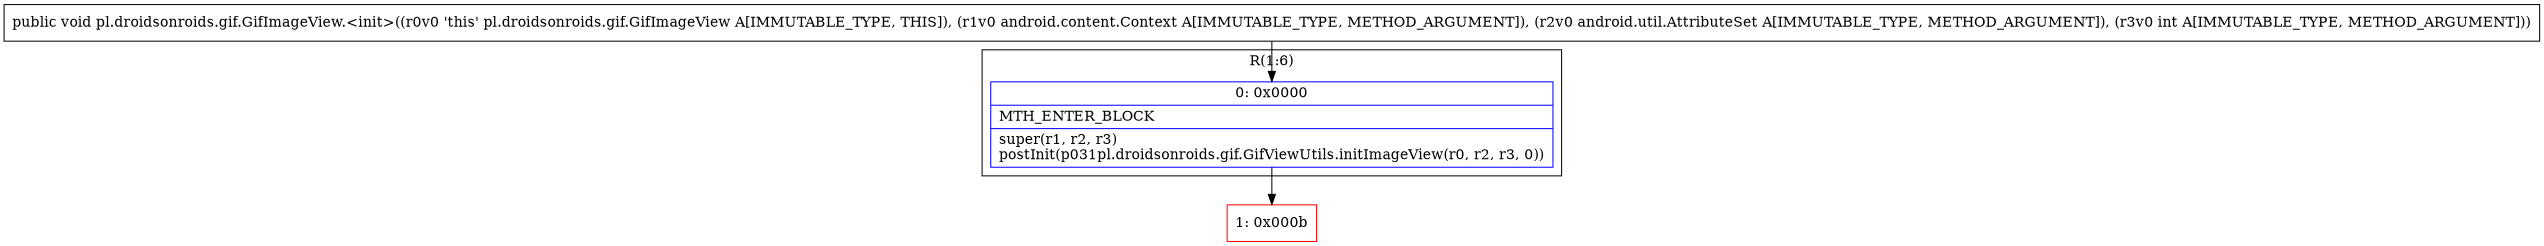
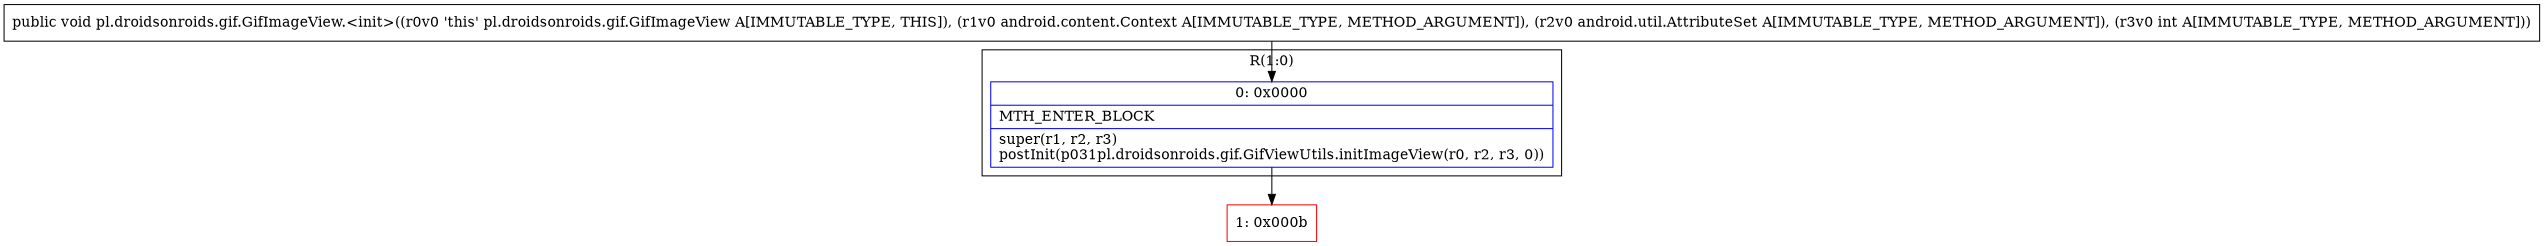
cluster "R(1:6)": label "R(1:6)" -> "R(1:0)"
